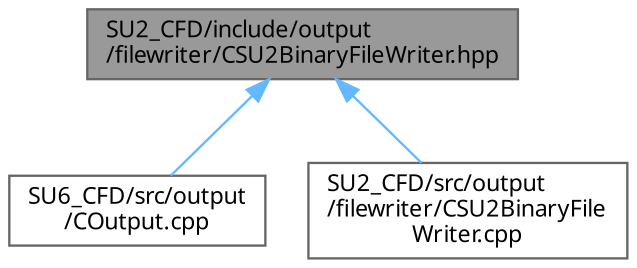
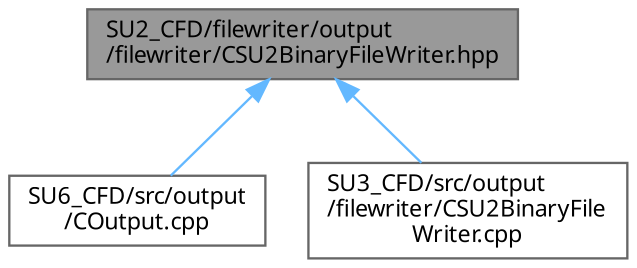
node "SU2_CFD/include/output /filewriter/CSU2BinaryFileWriter.hpp": label "SU2_CFD/include/output /filewriter/CSU2BinaryFileWriter.hpp" -> "SU2_CFD/filewriter/output /filewriter/CSU2BinaryFileWriter.hpp"
node "SU2_CFD/src/output /filewriter/CSU2BinaryFile Writer.cpp": label "SU2_CFD/src/output /filewriter/CSU2BinaryFile Writer.cpp" -> "SU3_CFD/src/output /filewriter/CSU2BinaryFile Writer.cpp"
